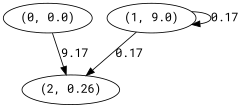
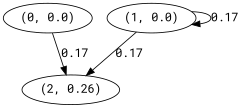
node "(1, 9.0)": label "(1, 9.0)" -> "(1, 0.0)"
edge "(0, 0.0)" -> "(2, 0.26)": label "9.17" -> "0.17"
